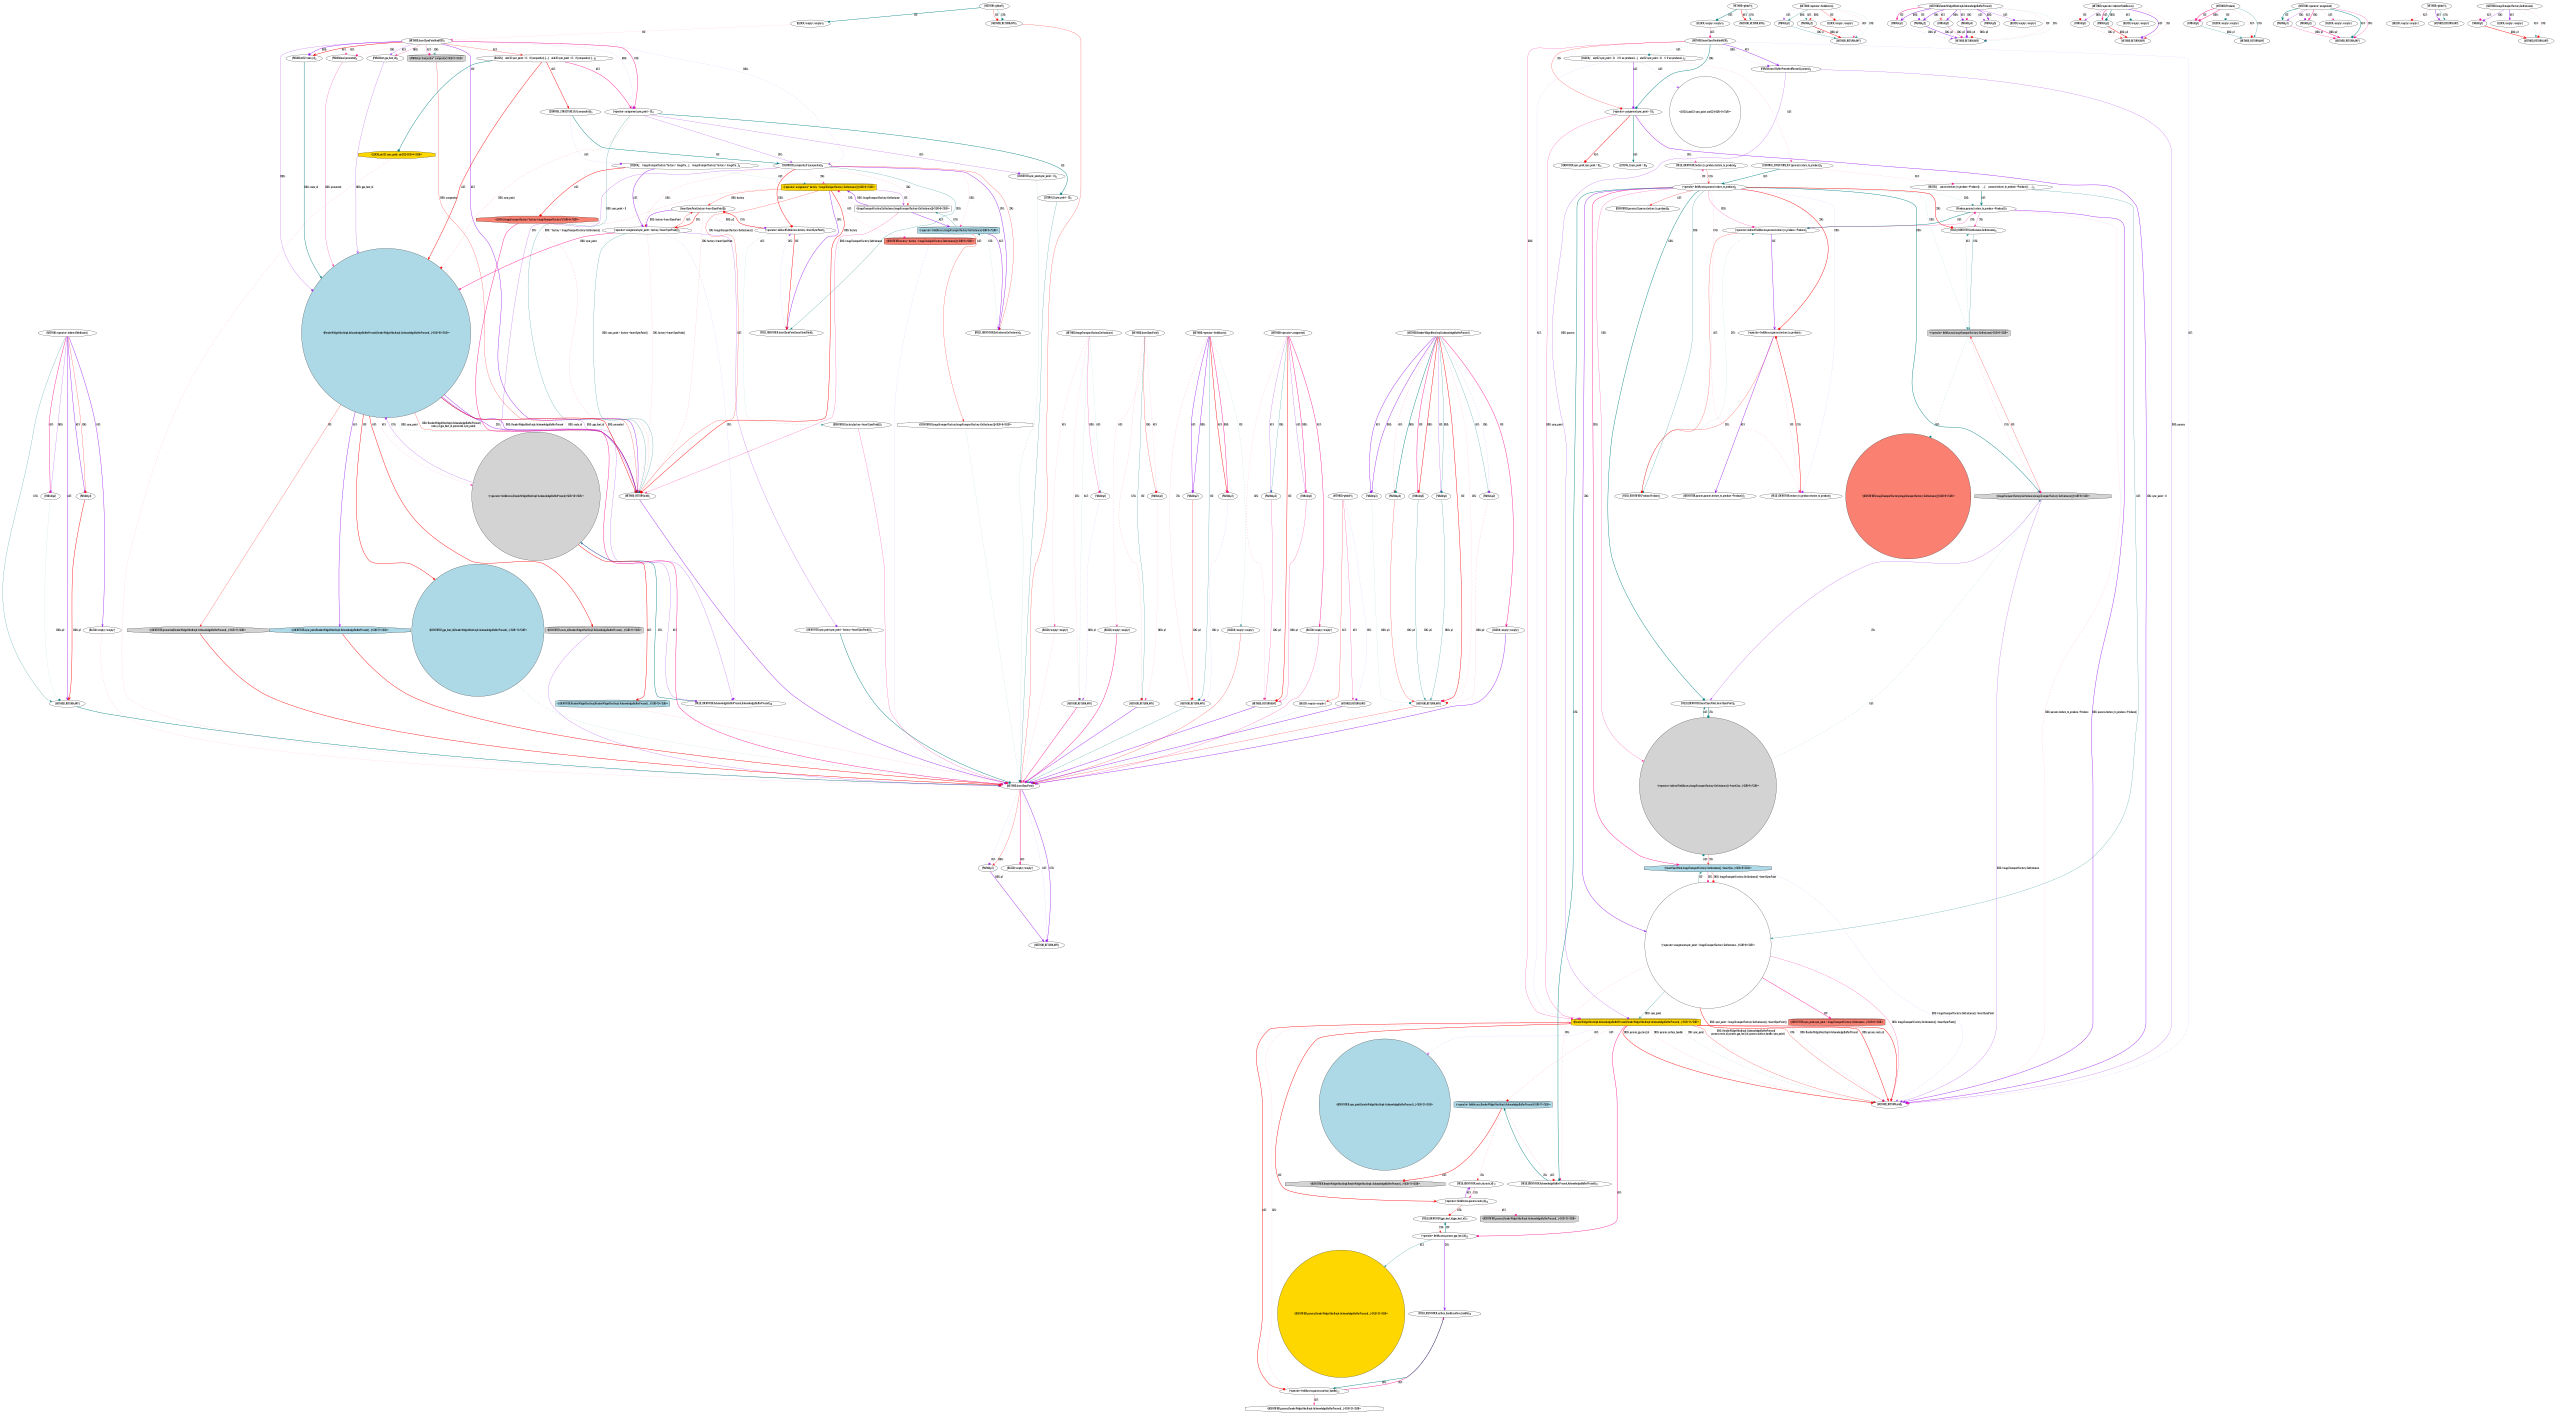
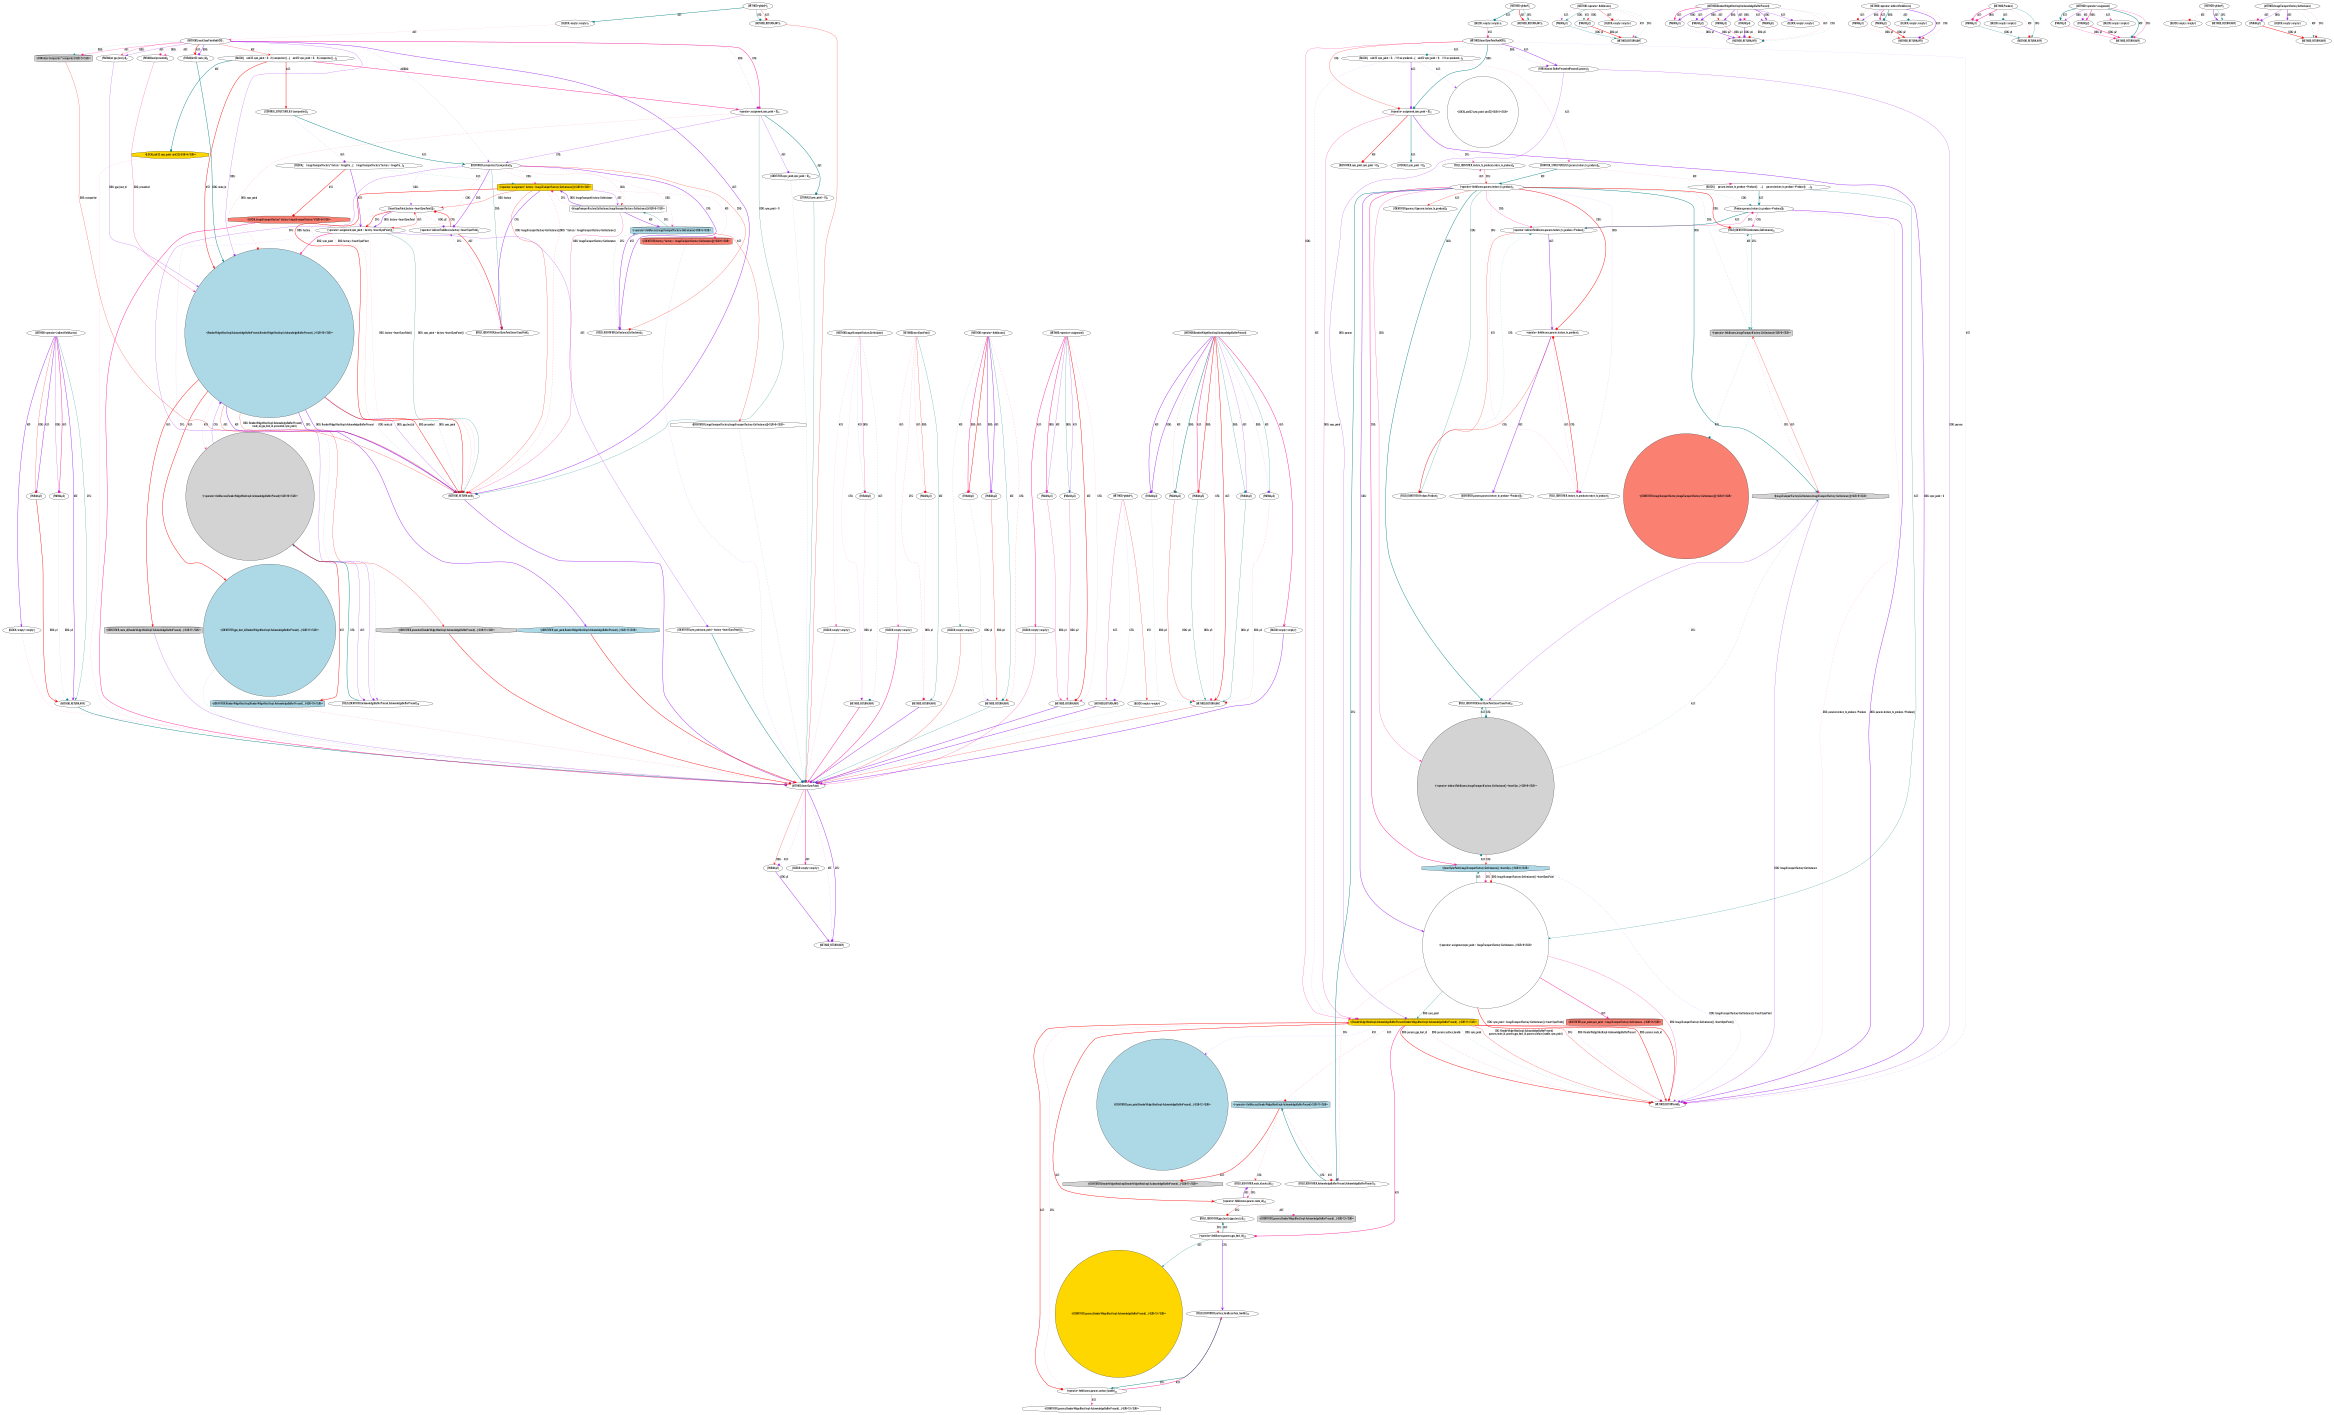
edge "(IDENTIFIER,compositor,if (compositor))" -> "(InsertSyncPoint,factory->InsertSyncPoint())": added, label "CDG:"
edge "(IDENTIFIER,compositor,if (compositor))" -> "(<operator>.indirectFieldAccess,factory->InsertSyncPoint)": color red -> purple
node "(IDENTIFIER,factory,factory->InsertSyncPoint())": removed
node "(<operator>.fieldAccess,params.surface_handle)": text "12" -> "32"
